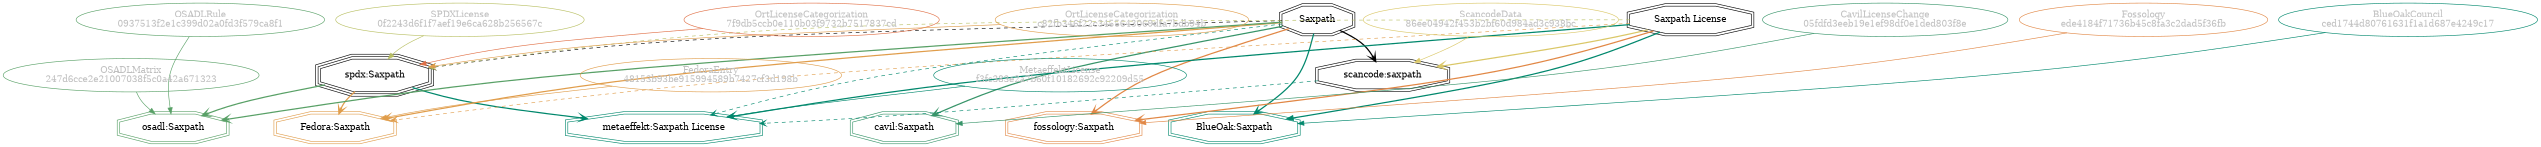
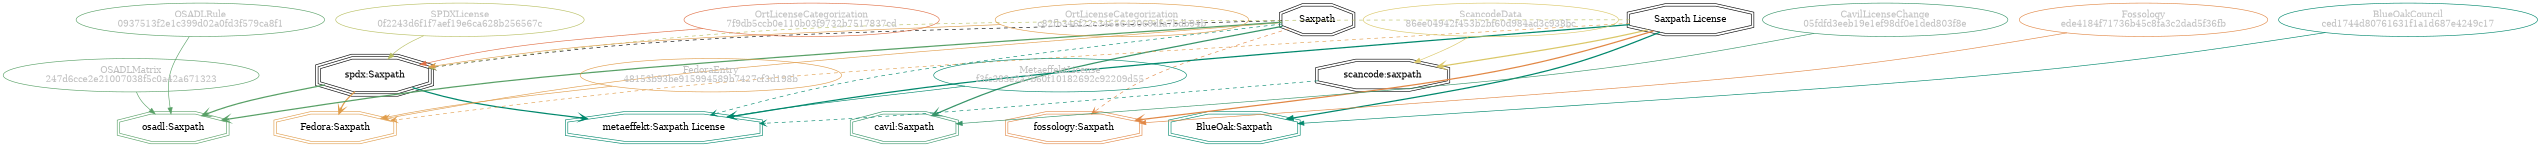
edge "Saxpath" -> "scancode:saxpath": removed
edge "Saxpath" -> "Fedora:Saxpath": style bold -> solid
edge "Saxpath" -> "fossology:Saxpath": style bold -> dashed
edge "Saxpath" -> "BlueOak:Saxpath": removed
